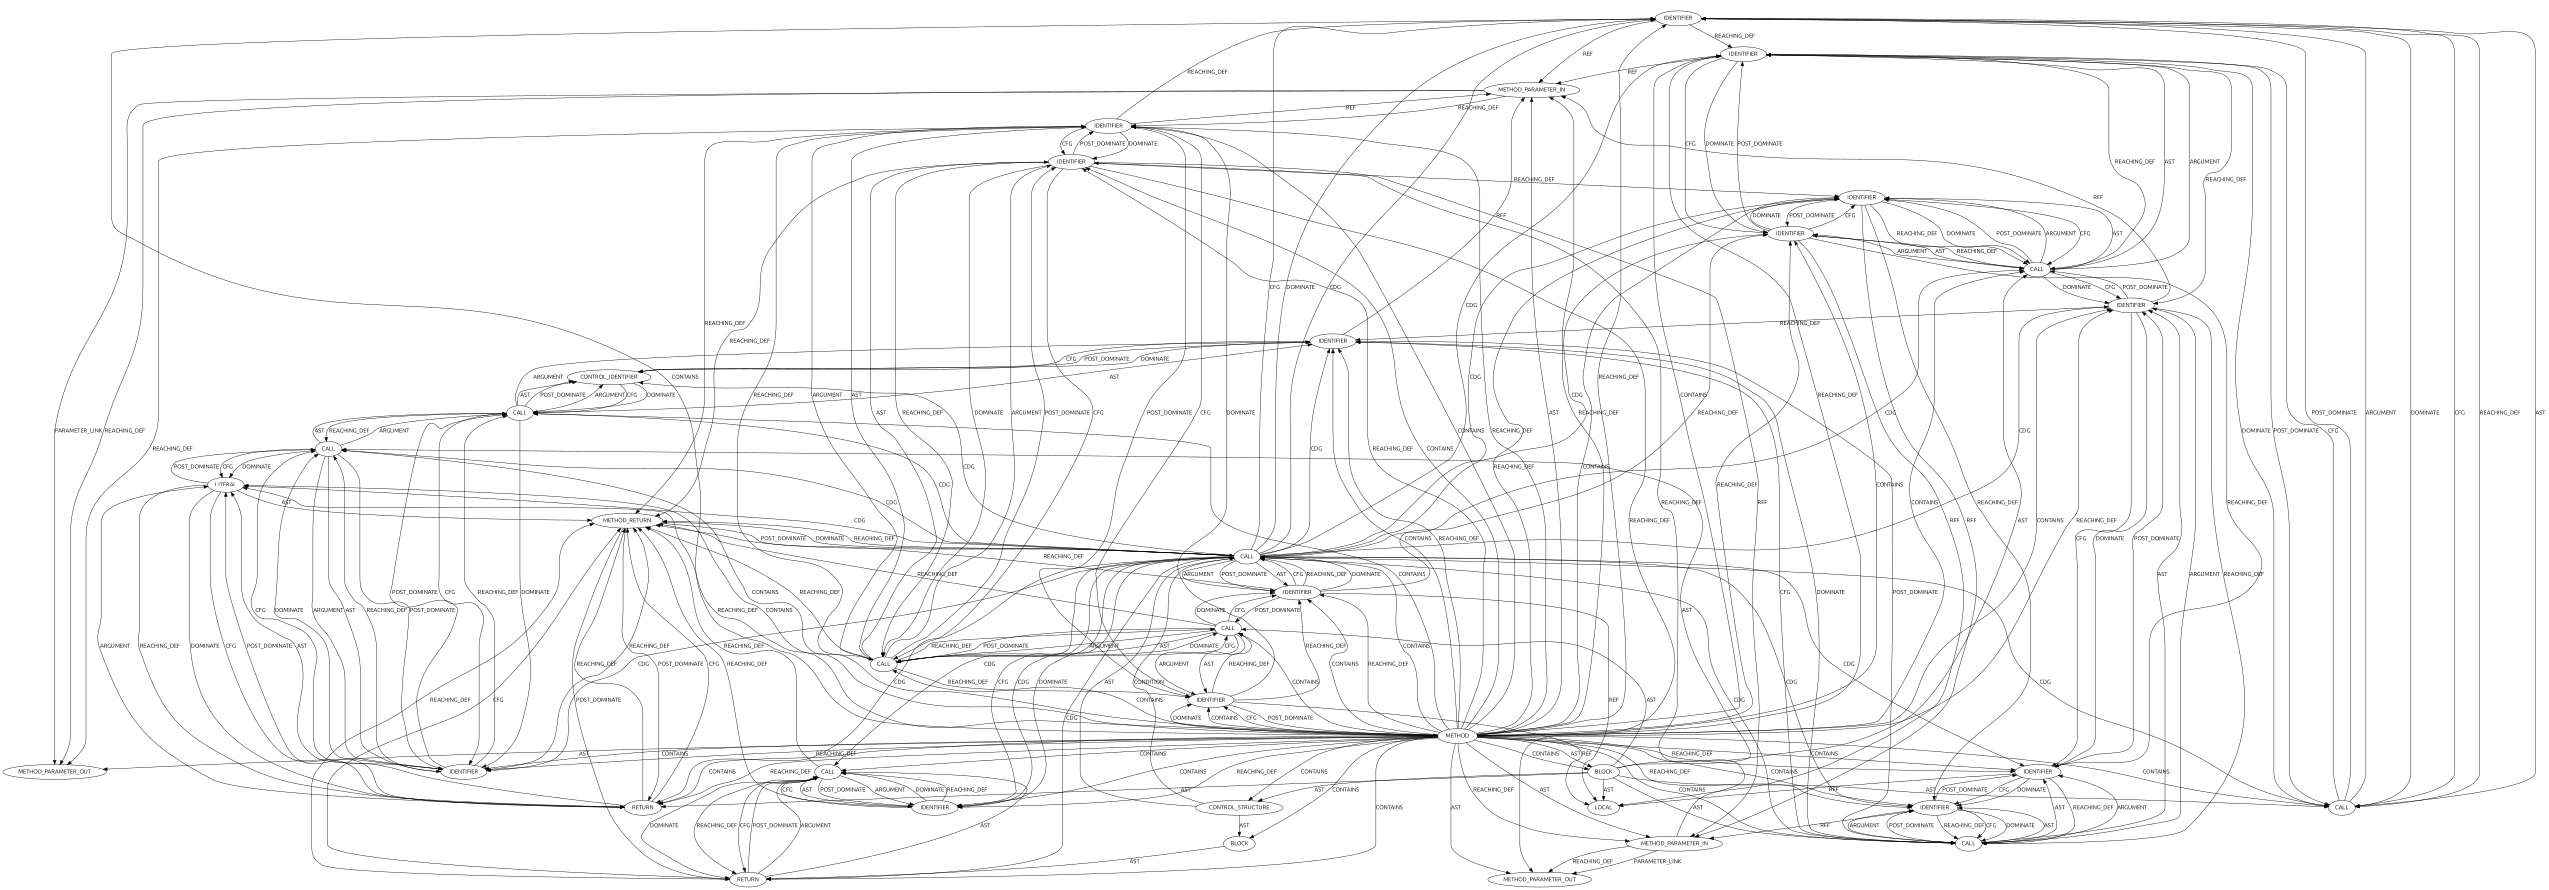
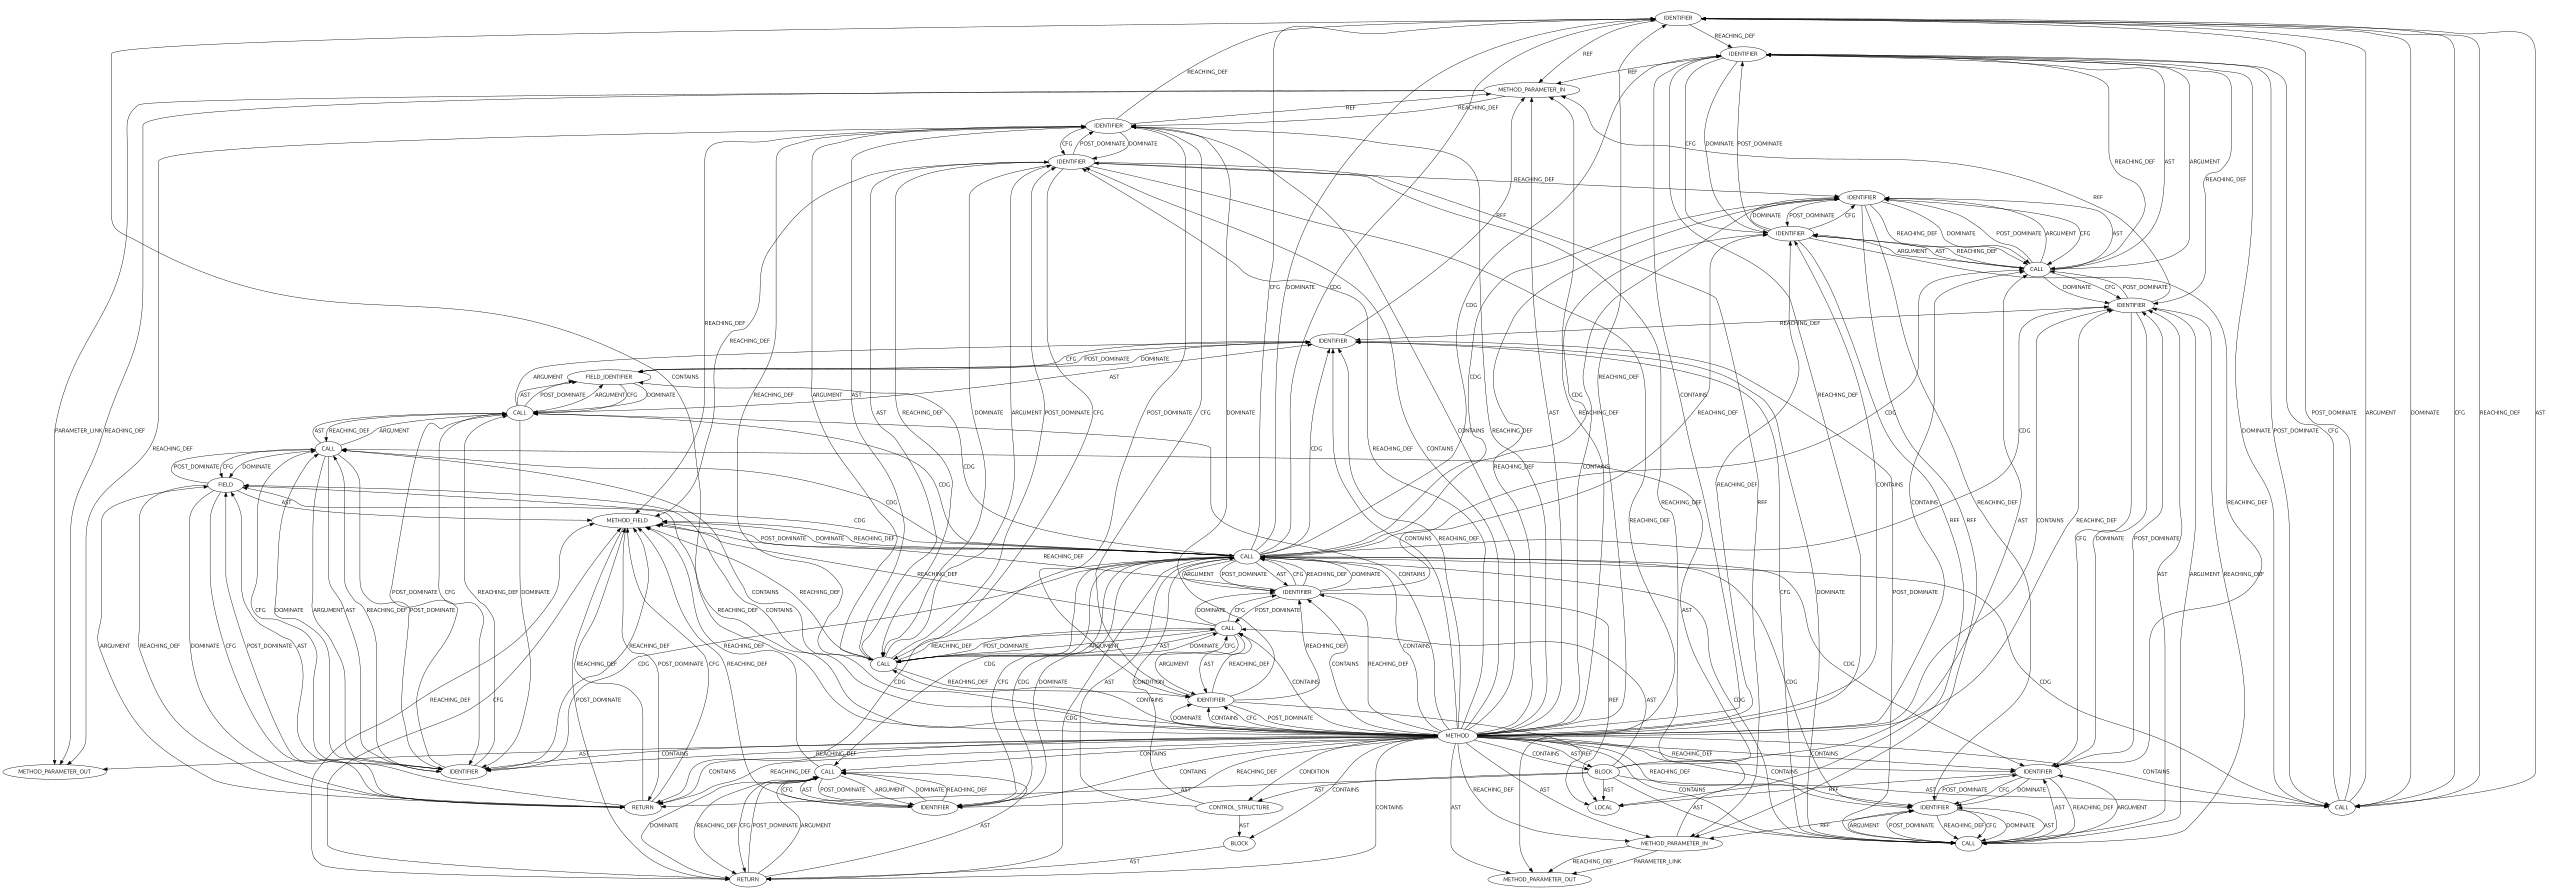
node "CONTROL_IDENTIFIER": label "CONTROL_IDENTIFIER" -> "FIELD_IDENTIFIER"
node "LITERAL": label "LITERAL" -> "FIELD"
node "METHOD_RETURN": label "METHOD_RETURN" -> "METHOD_FIELD"
edge "METHOD" -> "CONTROL_STRUCTURE": label "CONTAINS" -> "CONDITION"
